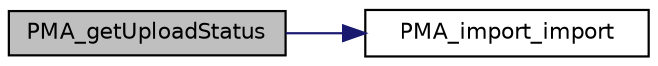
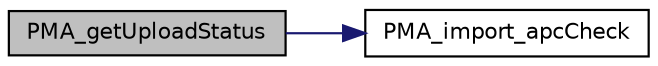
node "PMA_import_import": label "PMA_import_import" -> "PMA_import_apcCheck"
